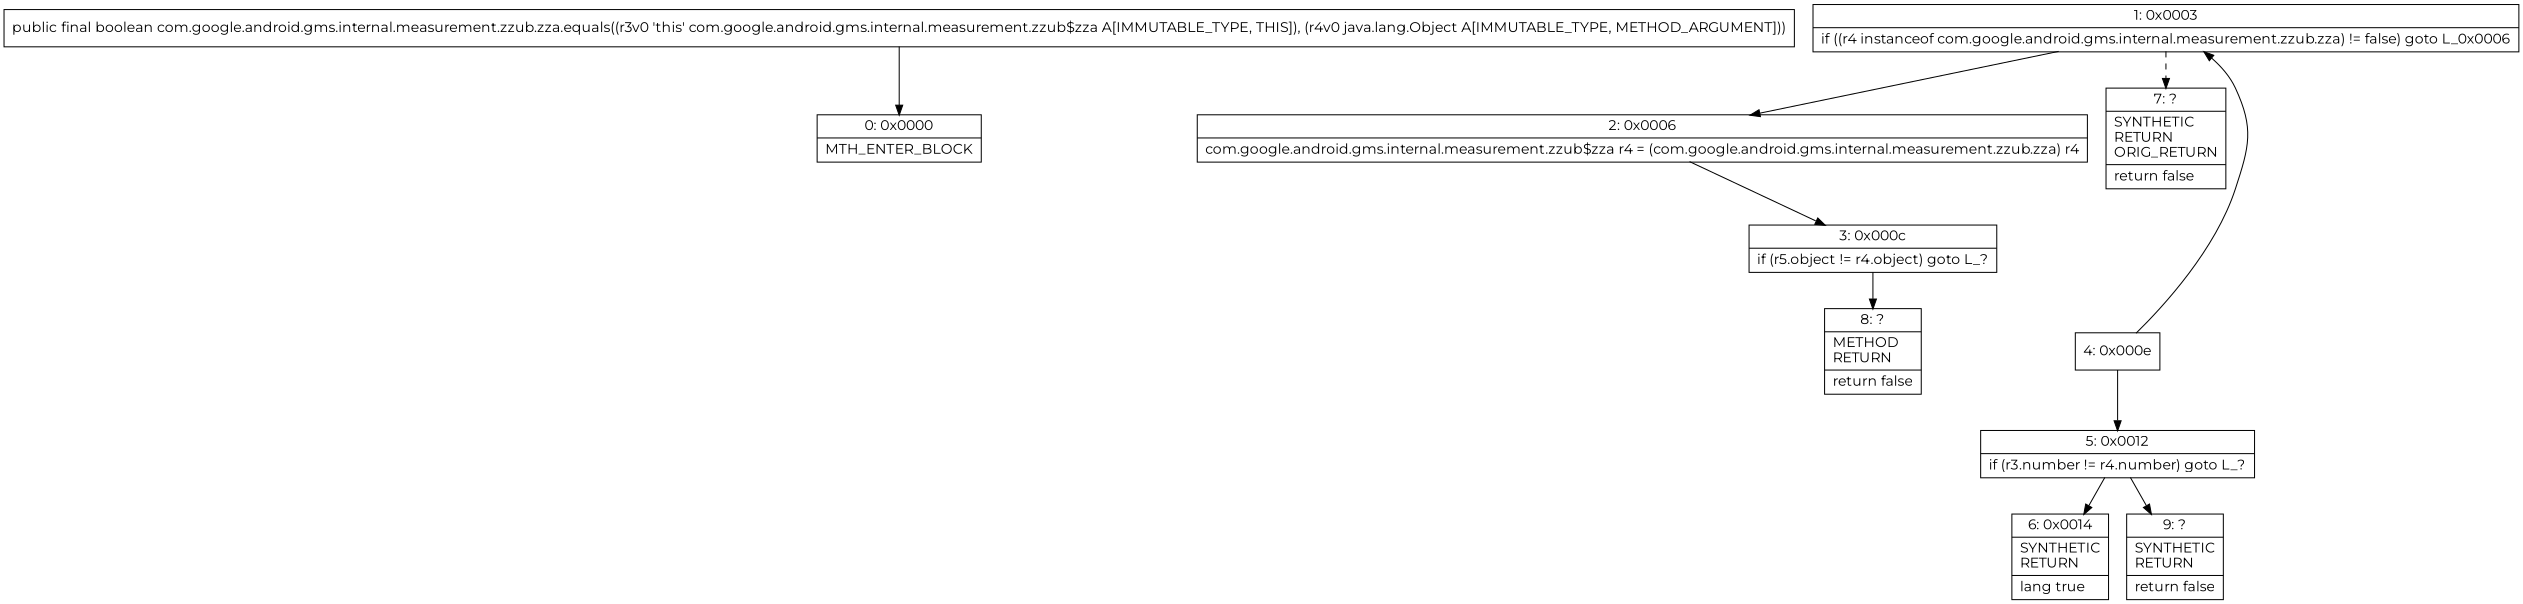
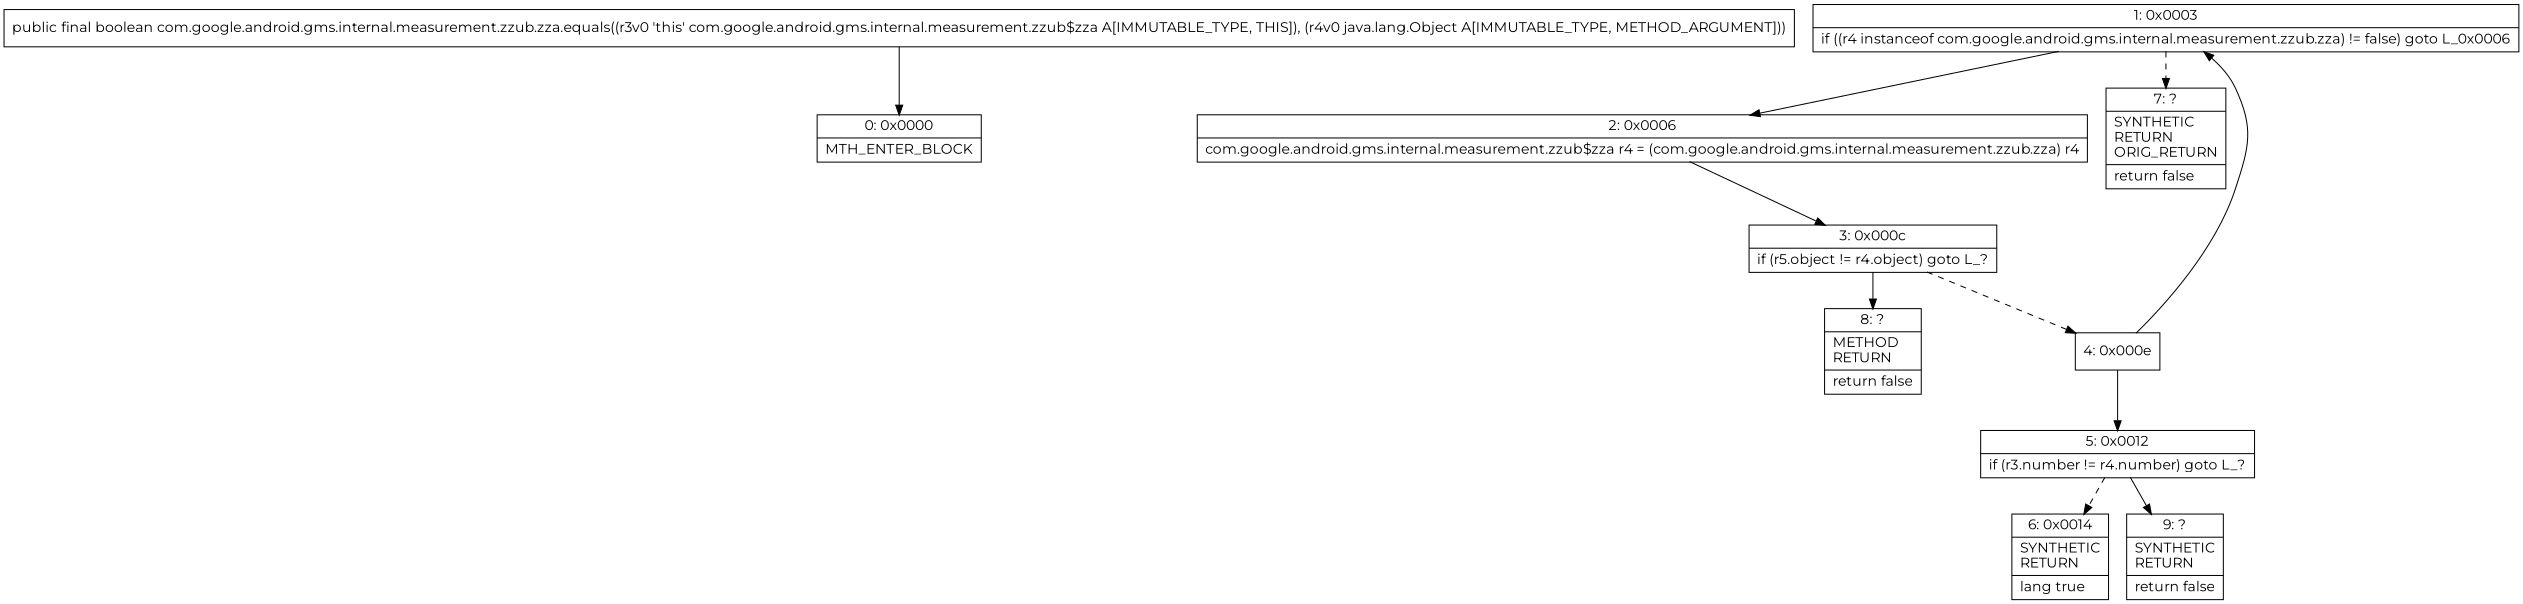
edge "3: 0x000c" -> "4: 0x000e": added
edge "5: 0x0012" -> "6: 0x0014": style solid -> dashed
